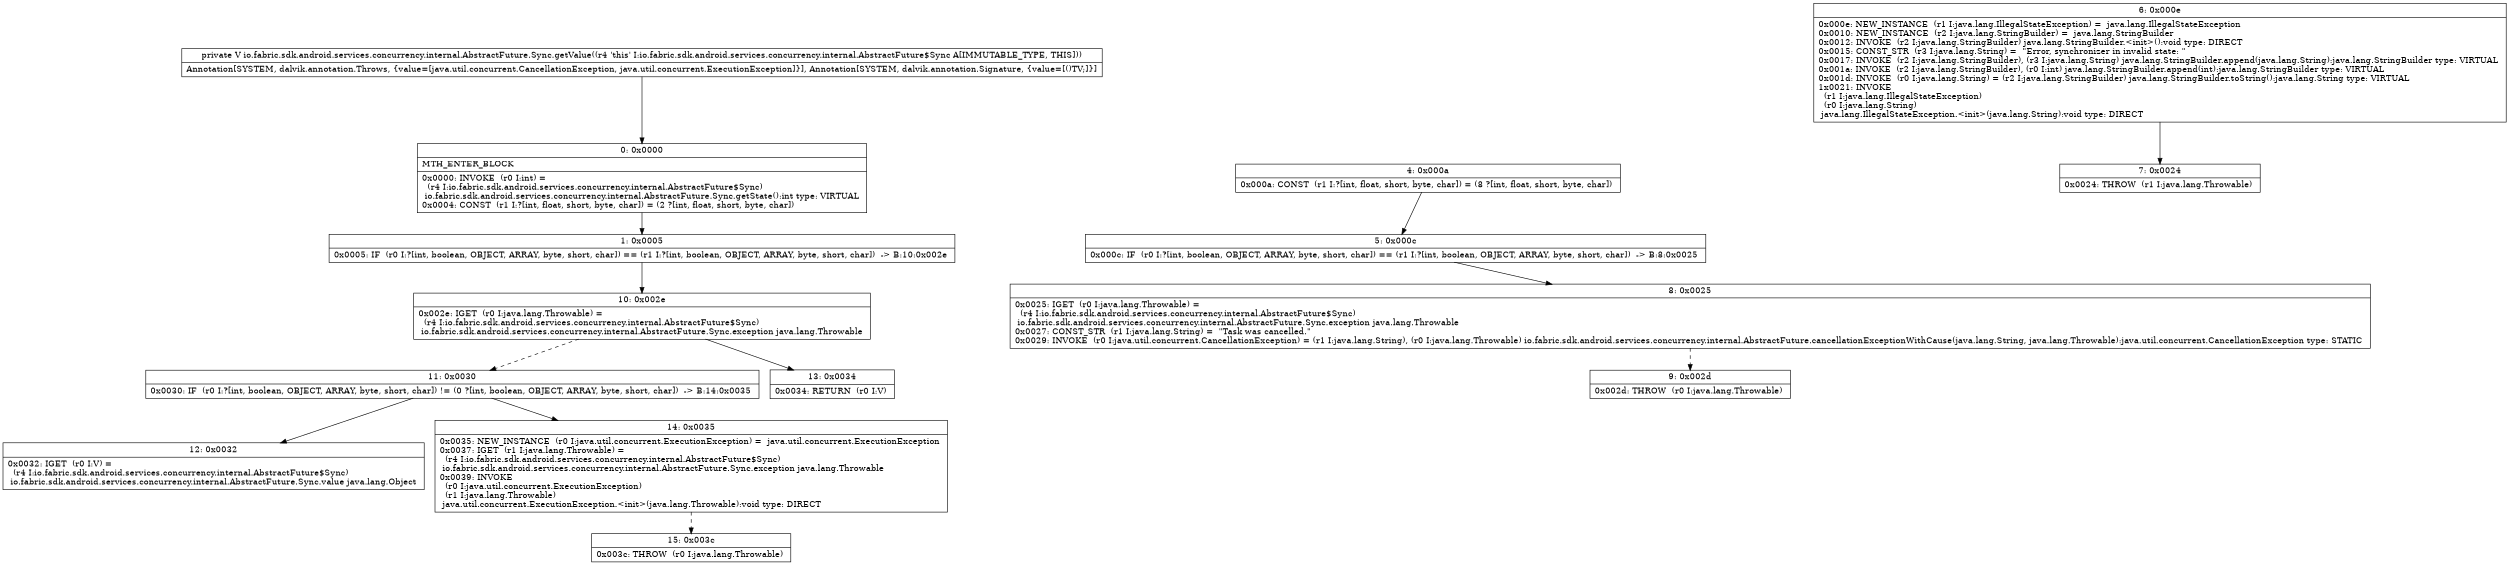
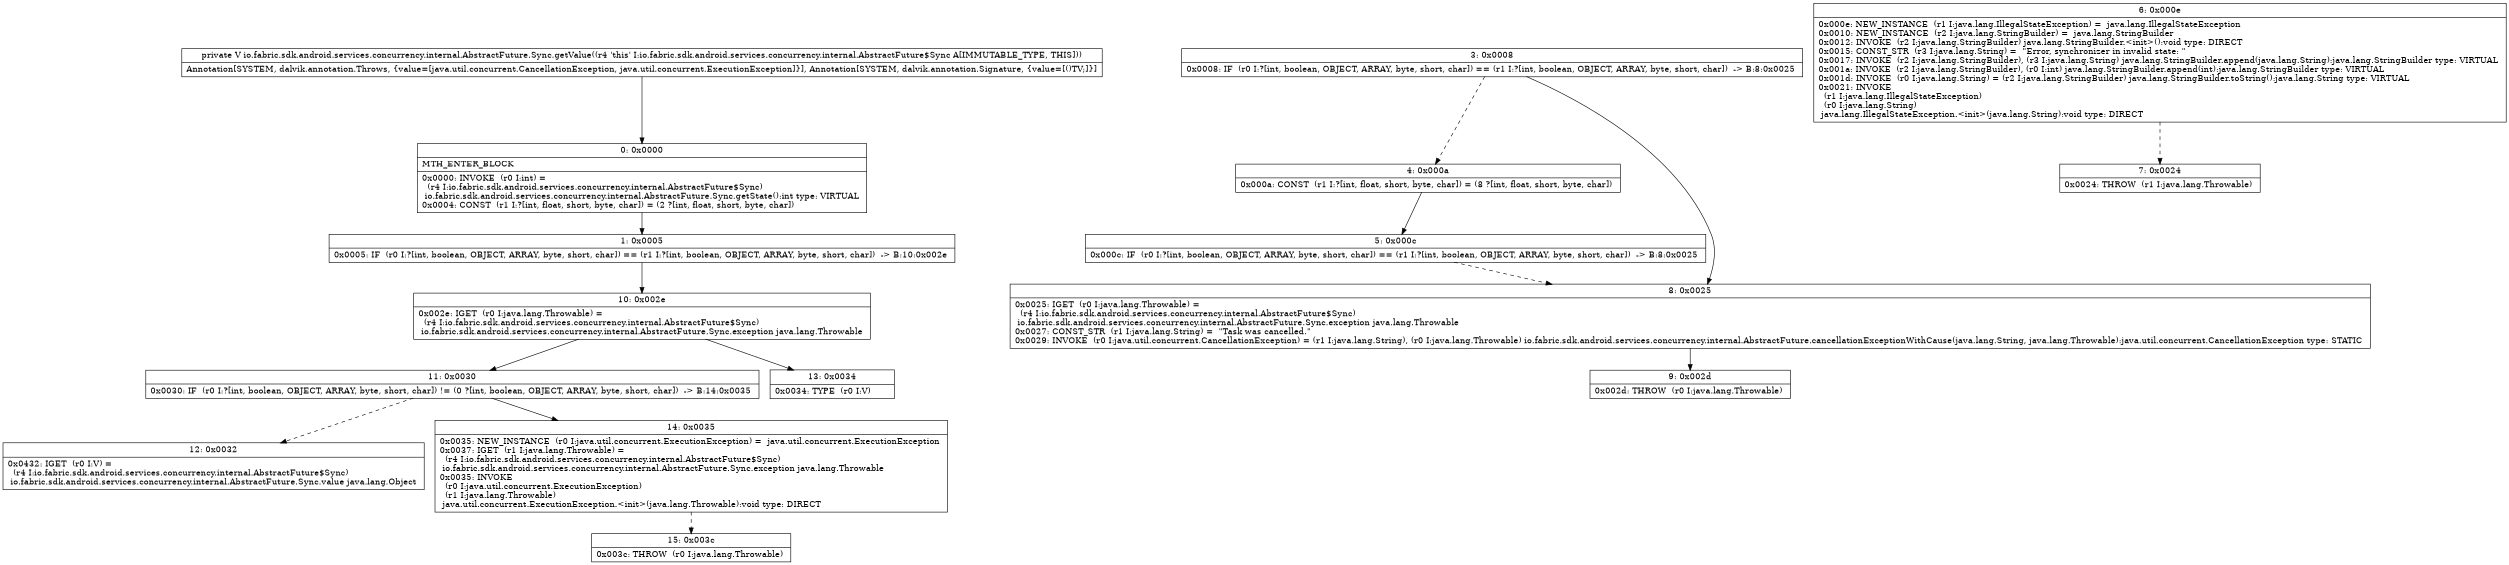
node "3: 0x0008": added
node "6: 0x000e": text "1x0021: INVOKE" -> "0x0021: INVOKE"
edge "6: 0x000e" -> "7: 0x0024": style solid -> dashed
edge "5: 0x000c" -> "8: 0x0025": style solid -> dashed
edge "10: 0x002e" -> "11: 0x0030": style dashed -> solid
edge "8: 0x0025" -> "9: 0x002d": style dashed -> solid
node "13: 0x0034": text "0x0034: RETURN  (r0 I:V)" -> "0x0034: TYPE  (r0 I:V)"
edge "11: 0x0030" -> "12: 0x0032": style solid -> dashed
node "12: 0x0032": text "0x0032: IGET  (r0 I:V) =" -> "0x0432: IGET  (r0 I:V) ="
node "14: 0x0035": text "0x0039: INVOKE" -> "0x0035: INVOKE"
